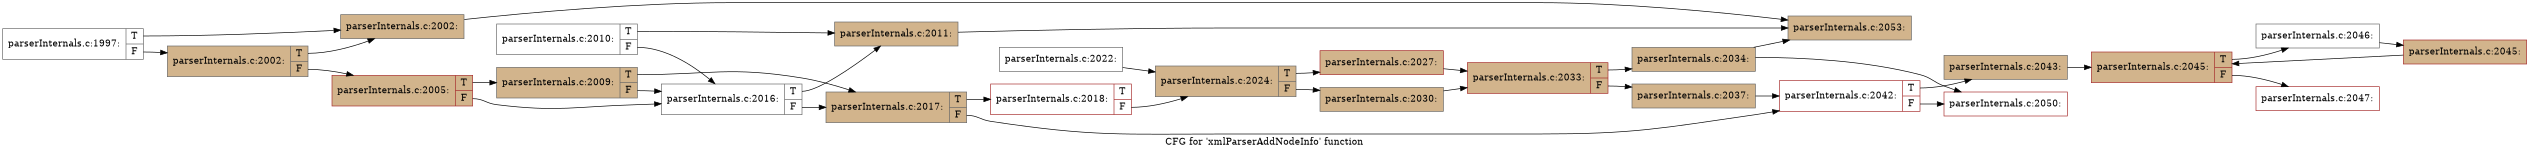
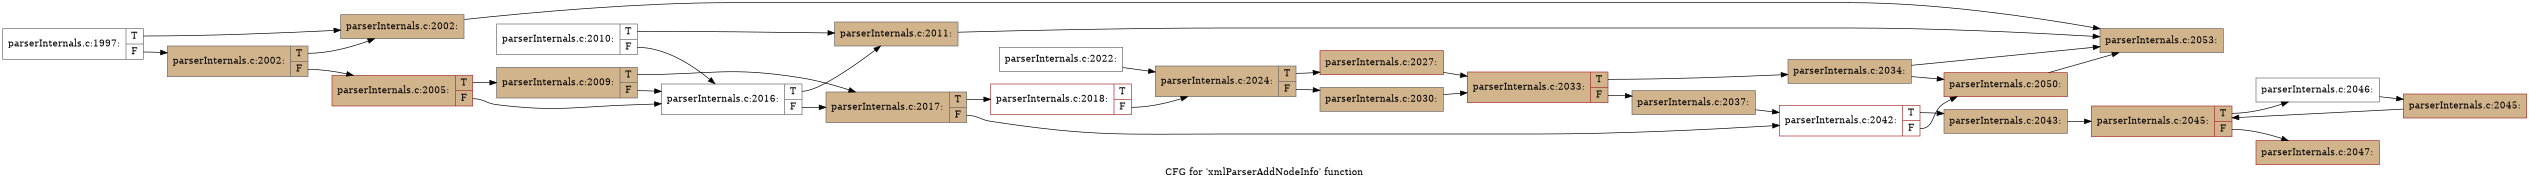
edge "parserInternals.c:2050:" -> "parserInternals.c:2053:": added
node "parserInternals.c:2047:": fillcolor white -> tan
node "parserInternals.c:2050:": fillcolor white -> tan
